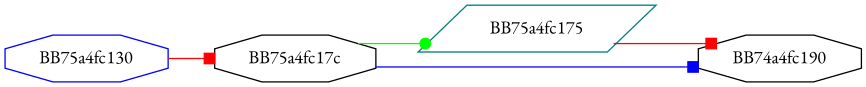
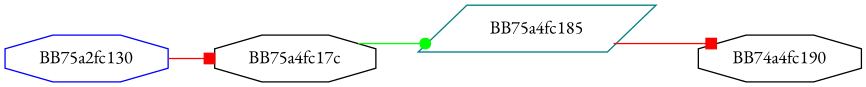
node "BB75a4fc175": label "BB75a4fc175" -> "BB75a4fc185"
node "BB75a4fc130": label "BB75a4fc130" -> "BB75a2fc130"
edge "BB75a4fc17c" -> "BB74a4fc190": removed
